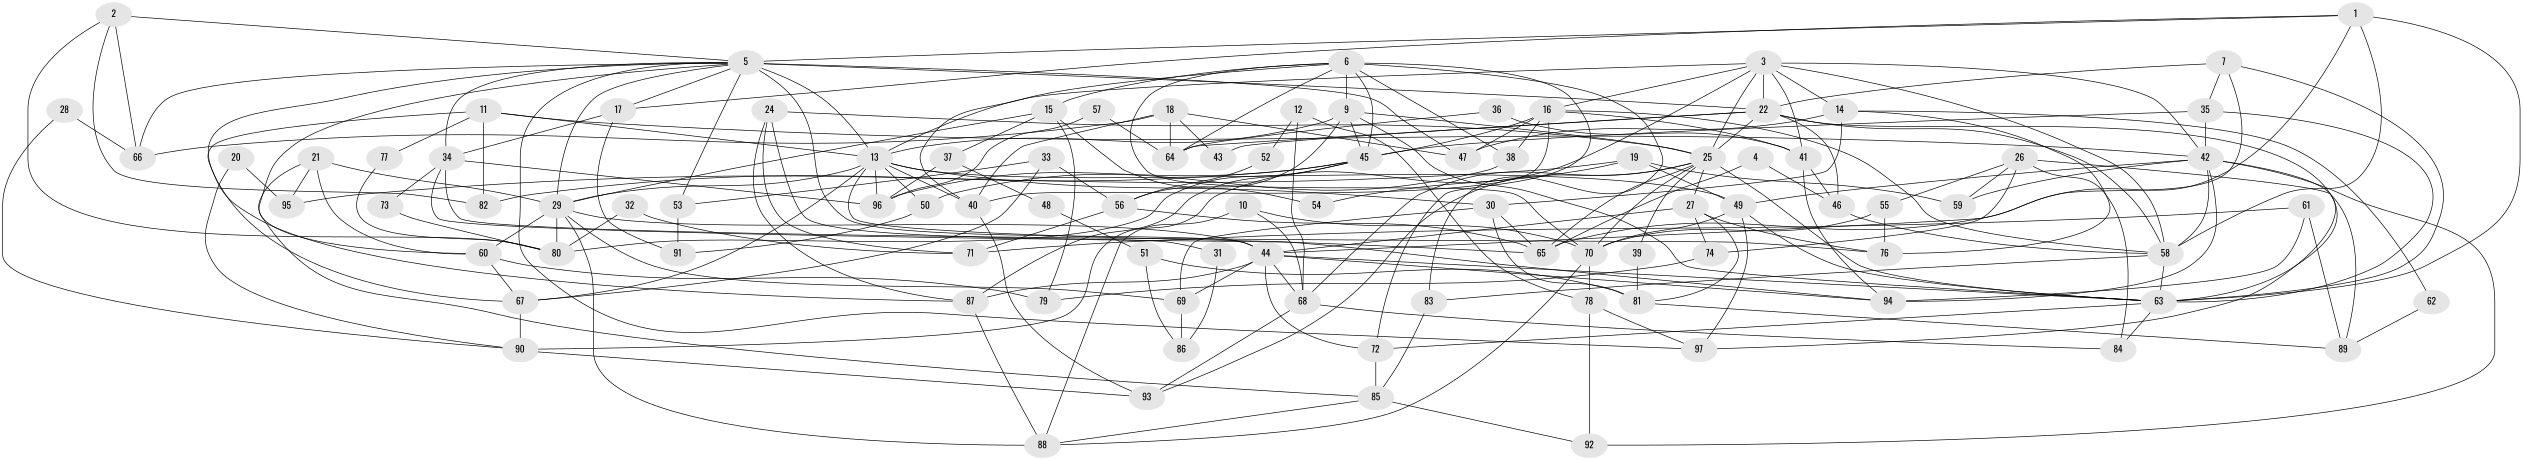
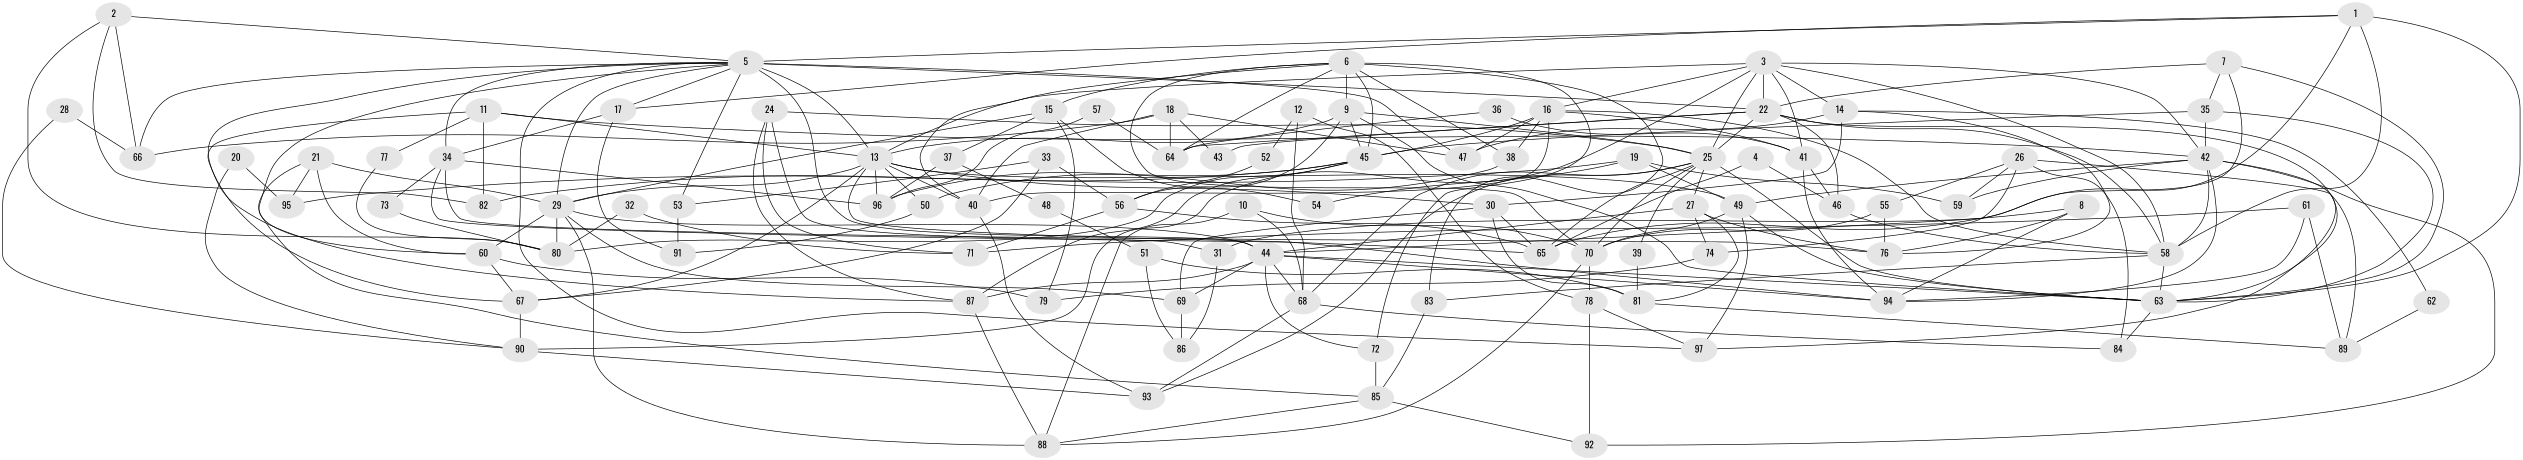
node "8": added
edge "63" -- "72": removed
